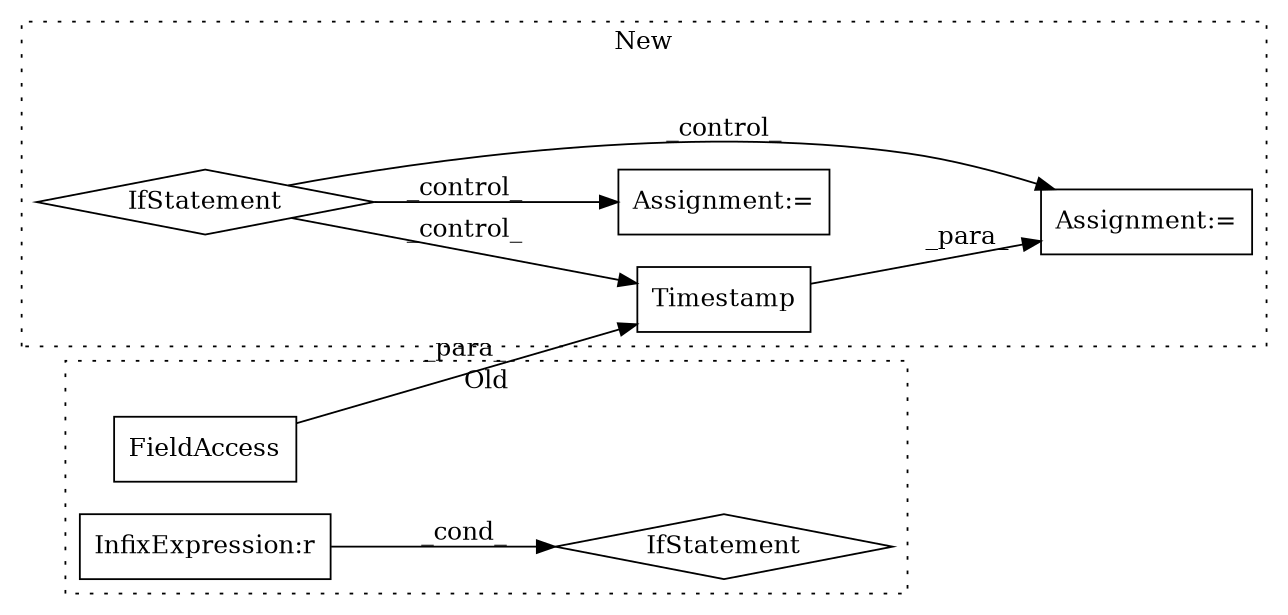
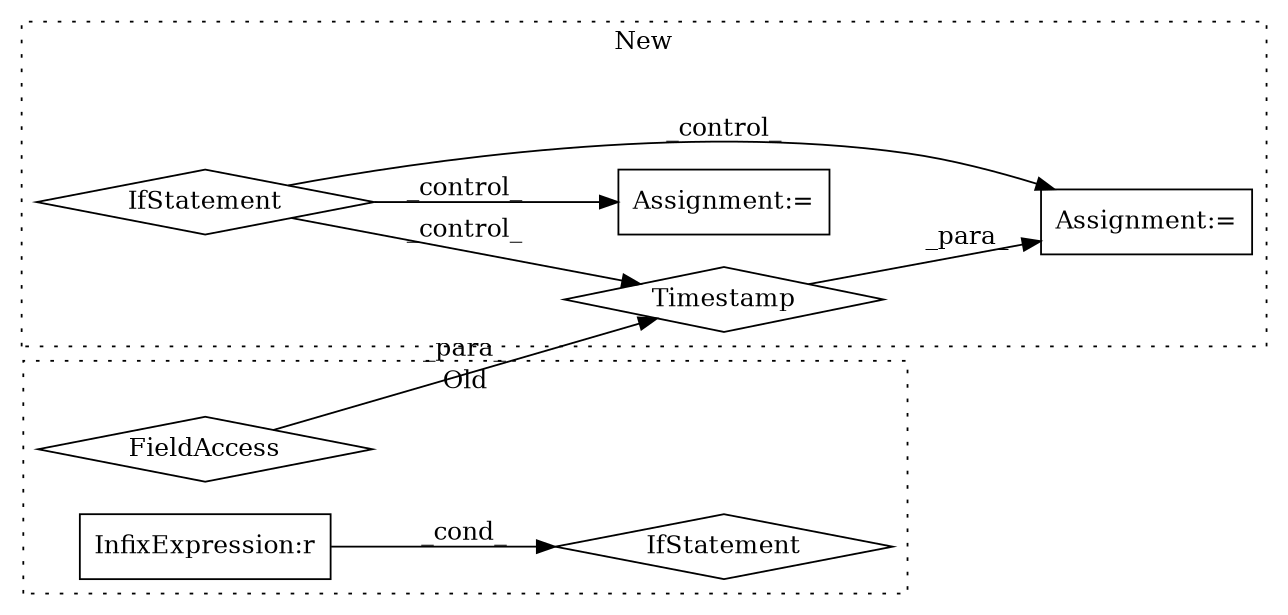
node "Timestamp": shape box -> diamond
node "FieldAccess": shape box -> diamond
